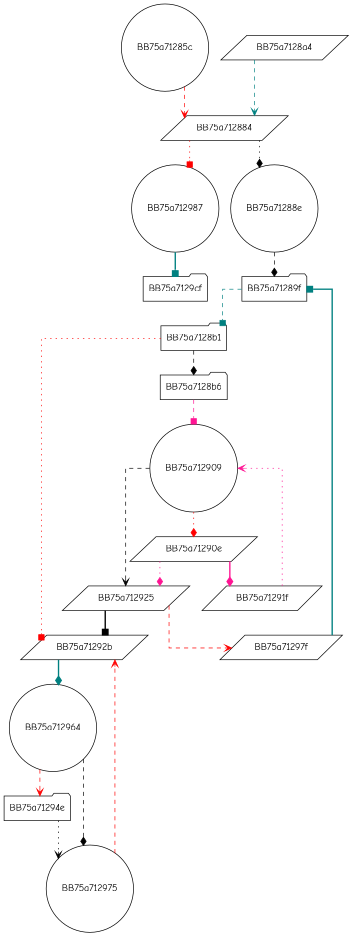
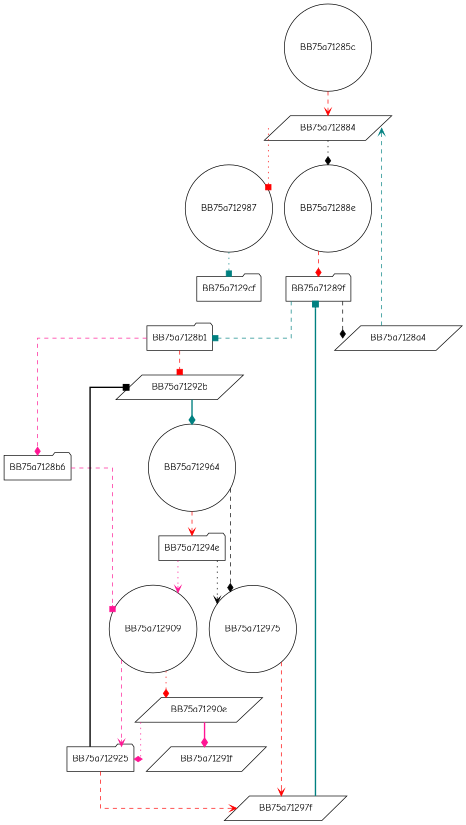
edge "BB75a71288e" -> "BB75a71289f": color black -> red
edge "BB75a712987" -> "BB75a7129cf": style bold -> dotted
edge "BB75a71289f" -> "BB75a7128a4": added
edge "BB75a7128b1" -> "BB75a7128b6": color black -> deeppink
edge "BB75a7128b1" -> "BB75a71292b": style dotted -> dashed
edge "BB75a71291f" -> "BB75a712909": now "BB75a71294e" -> "BB75a712909"
edge "BB75a712909" -> "BB75a712925": color black -> deeppink
node "BB75a712925": shape parallelogram -> folder
edge "BB75a712975" -> "BB75a71292b": now "BB75a712975" -> "BB75a71297f"
